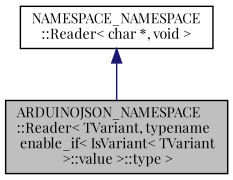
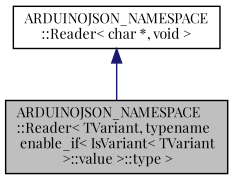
node "NAMESPACE_NAMESPACE ::Reader< char *, void >": label "NAMESPACE_NAMESPACE ::Reader< char *, void >" -> "ARDUINOJSON_NAMESPACE ::Reader< char *, void >"
